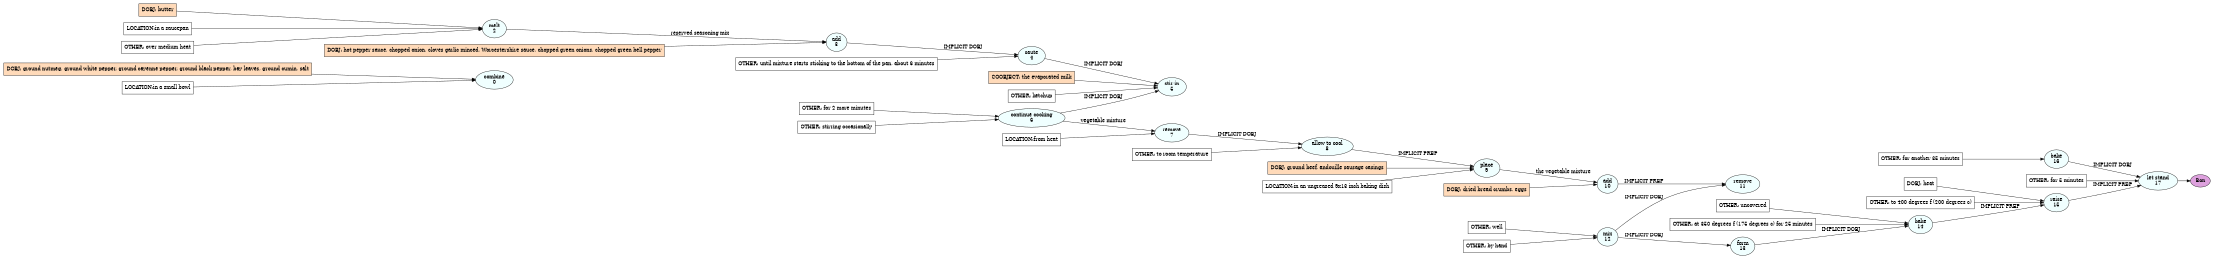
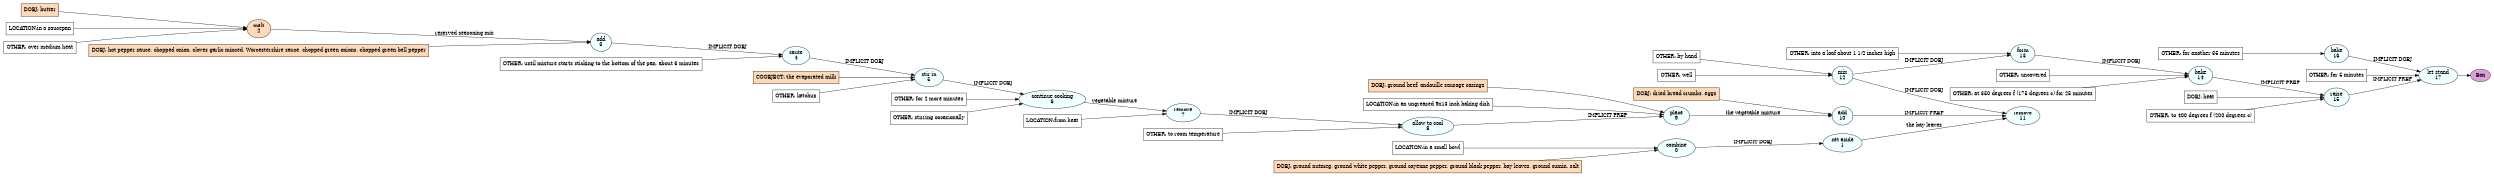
node "melt 2": fillcolor azure -> peachpuff
node "OTHER: into a loaf about 1 1/2 inches high": added
edge "continue cooking 6" -> "stir in 5": reversed
node "set aside 1": added
